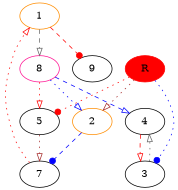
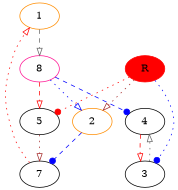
node "9": removed
edge "8" -> "5": style dotted -> dashed
edge "8" -> "4": arrowhead onormal -> dot
